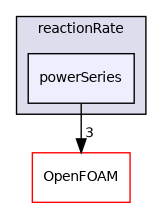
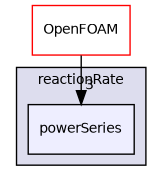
edge "powerSeries" -> "OpenFOAM": reversed
